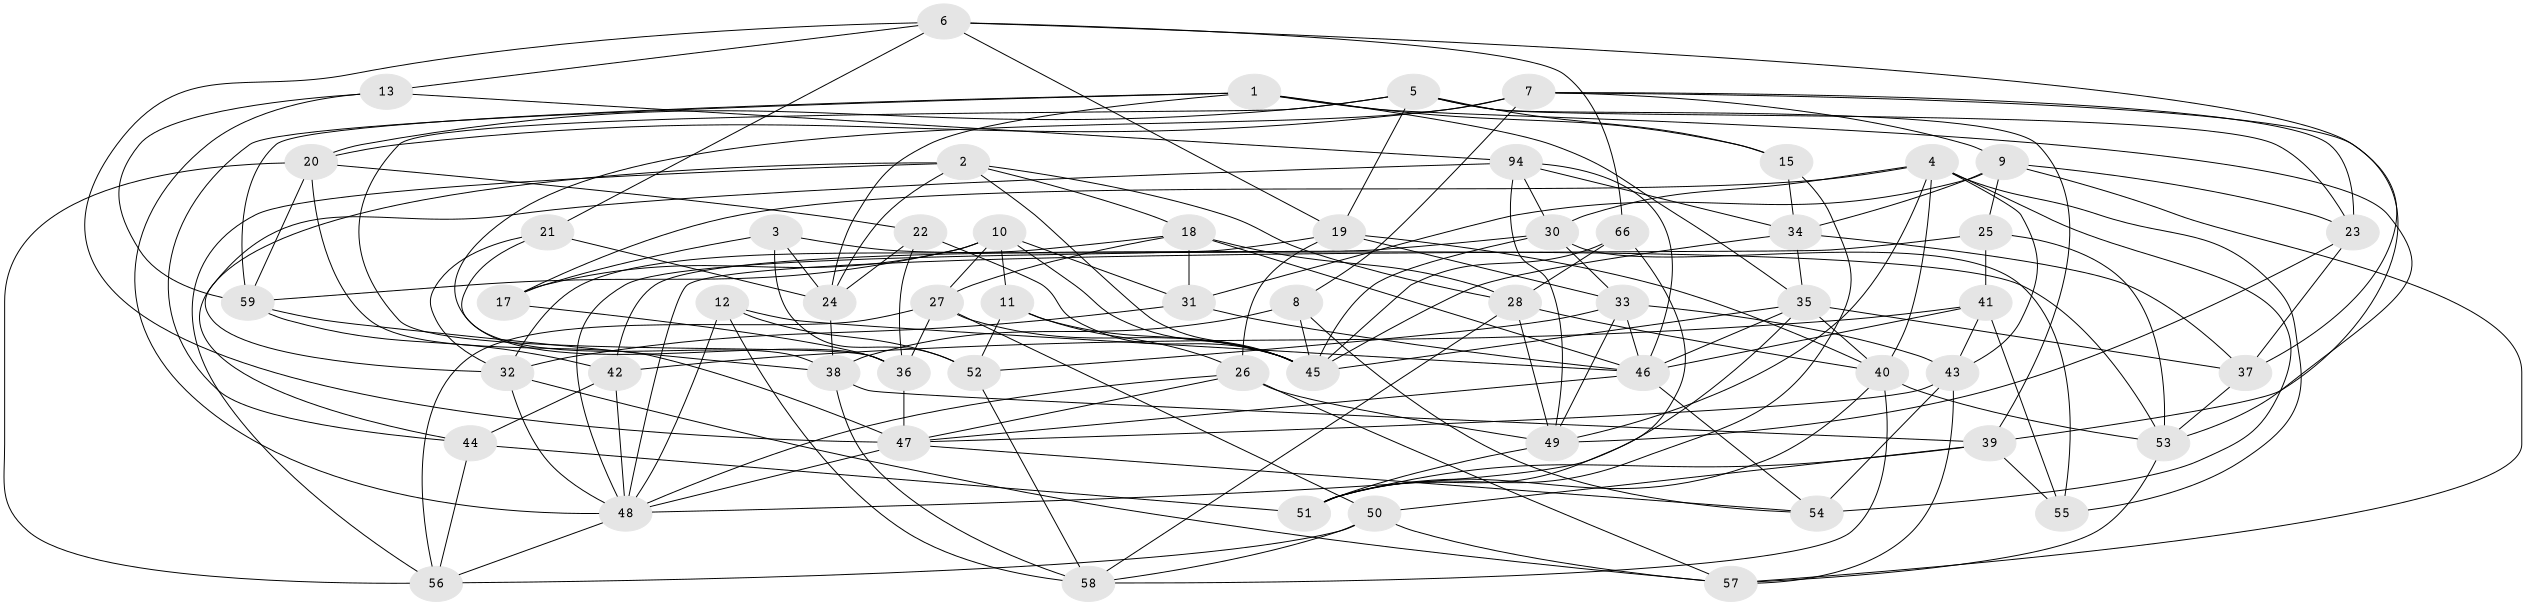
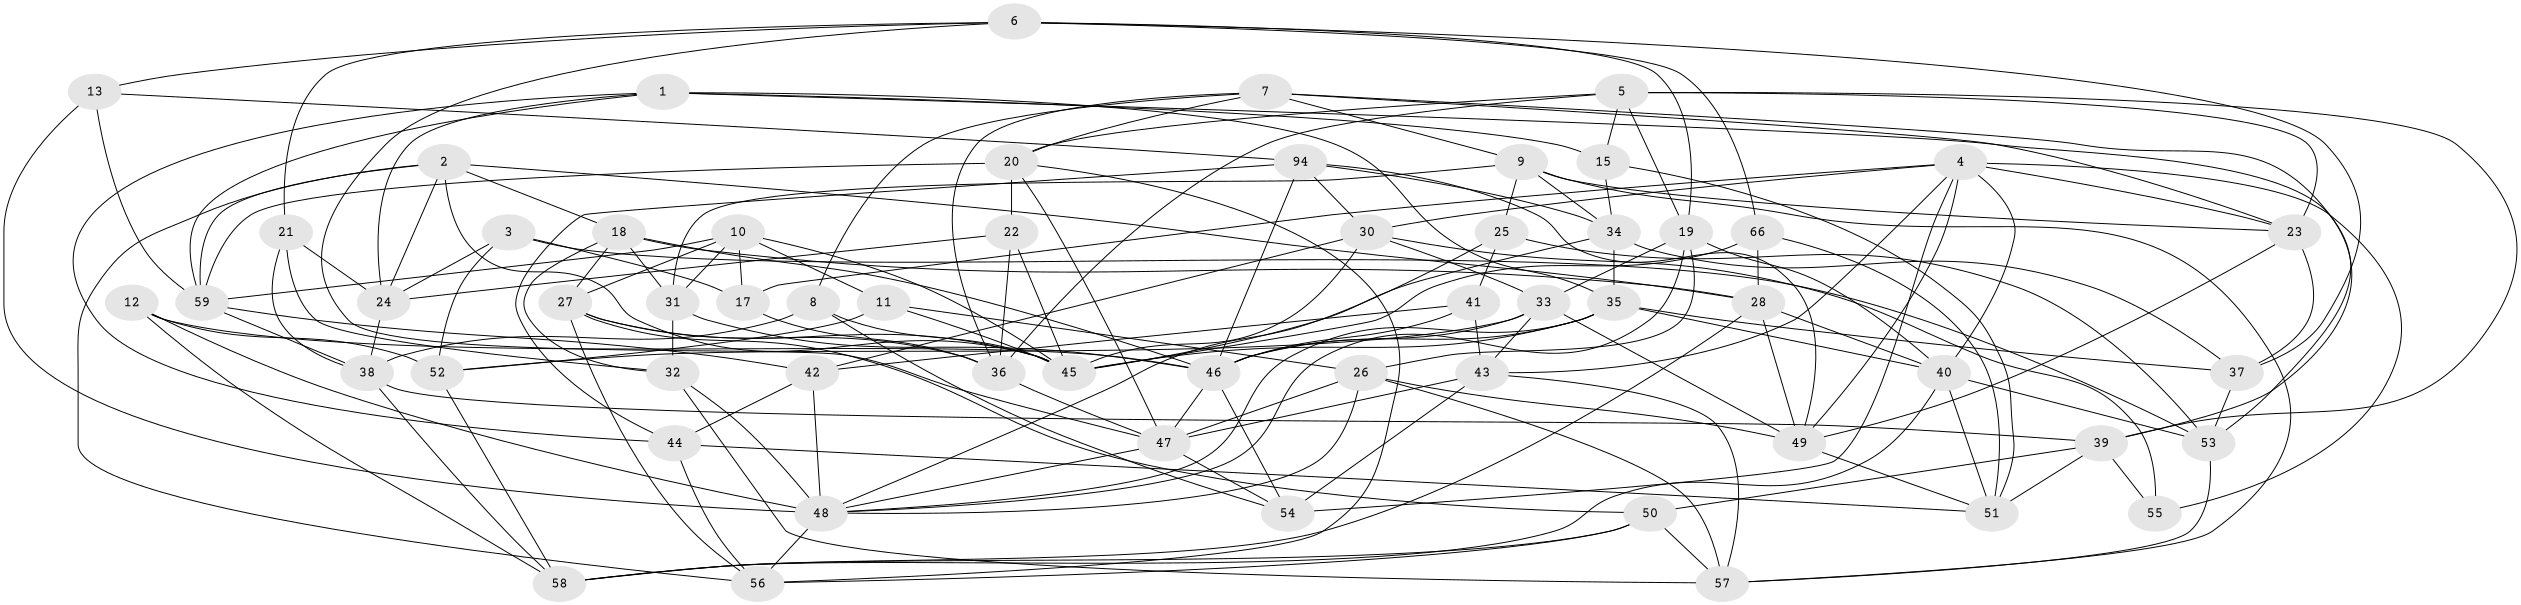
edge "4" -- "23": added
edge "2" -- "32": now "2" -- "59"
edge "41" -- "55": removed
